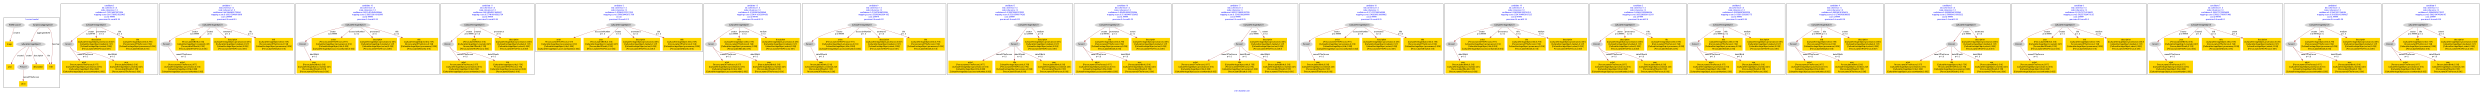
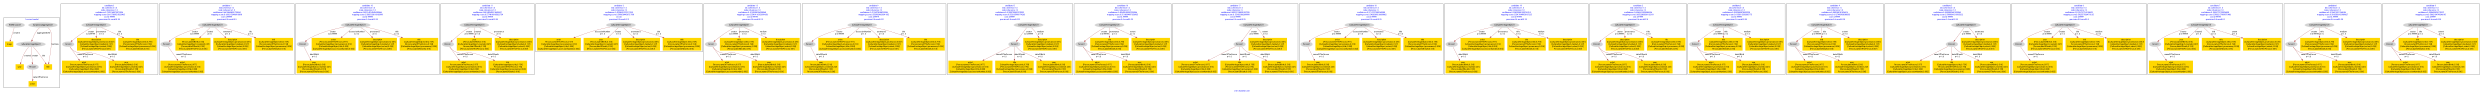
node "description": removed
